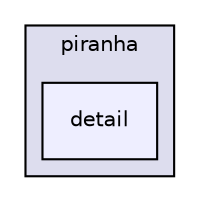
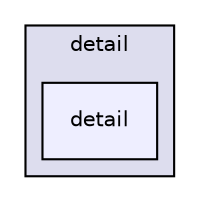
cluster "piranha": label "piranha" -> "detail"
